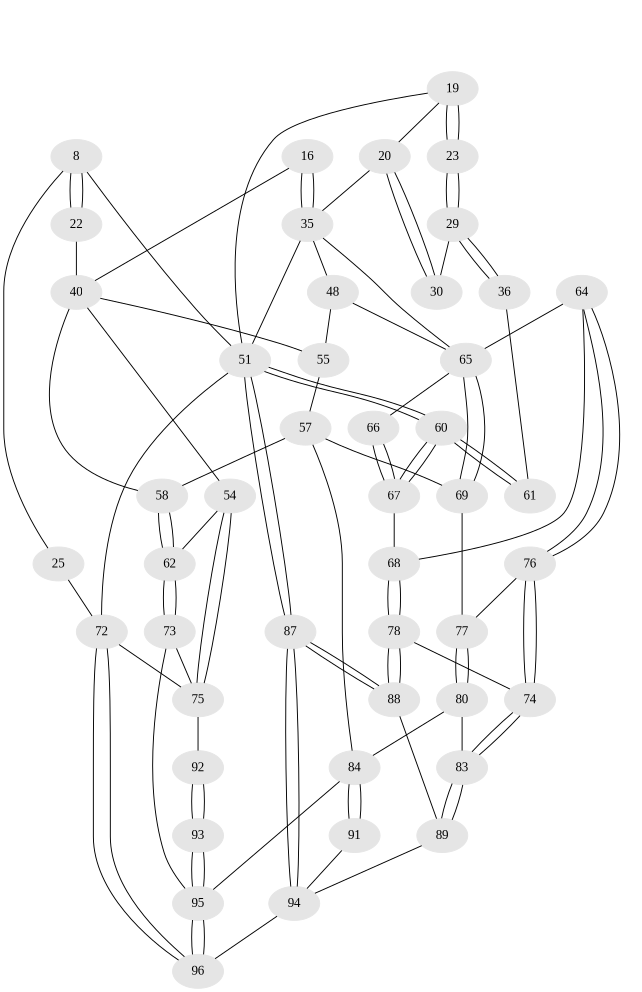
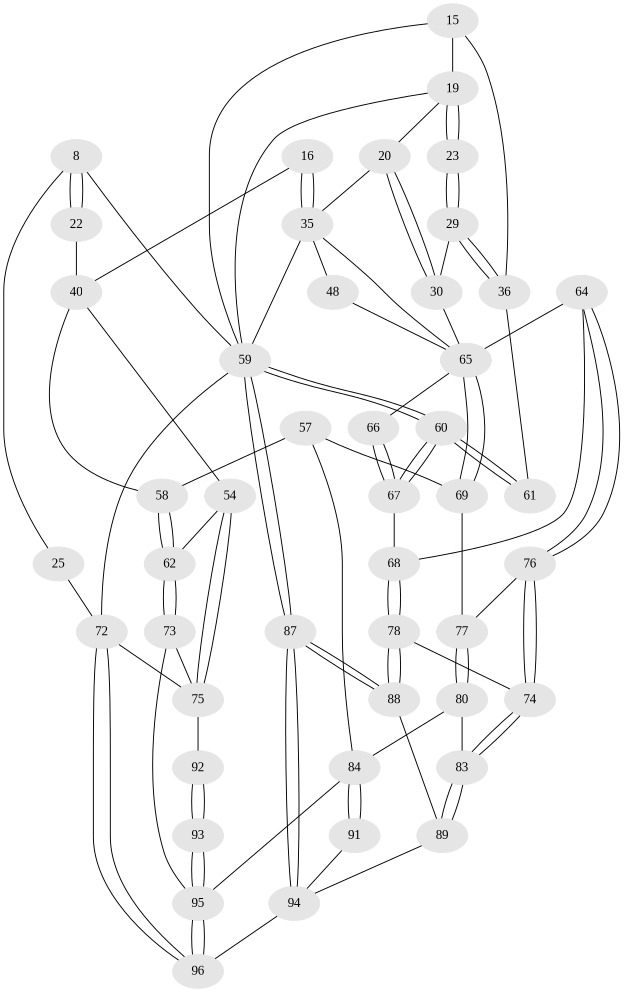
node "15": added
edge "30" -- "65": added
node "51": label "51" -> "59"
node "55": removed
